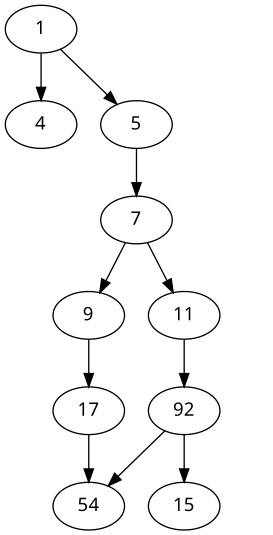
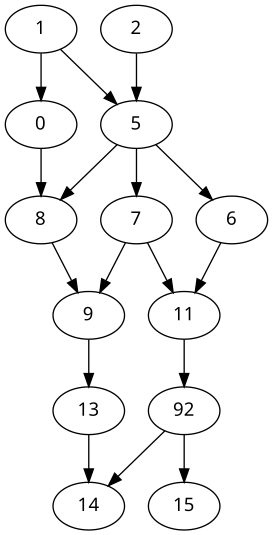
node "2": added
node "4": label "4" -> "0"
node "8": added
node "6": added
node "17": label "17" -> "13"
node "54": label "54" -> "14"
